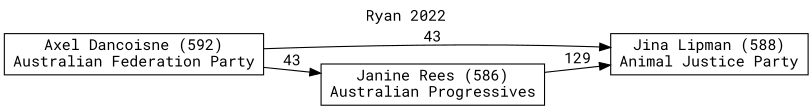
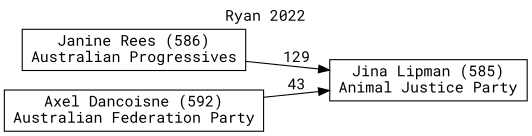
node "Jina Lipman (588) Animal Justice Party": label "Jina Lipman (588) Animal Justice Party" -> "Jina Lipman (585) Animal Justice Party"
edge "Axel Dancoisne (592) Australian Federation Party" -> "Janine Rees (586) Australian Progressives": removed, label "43"
